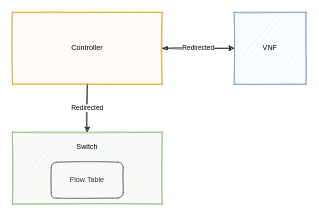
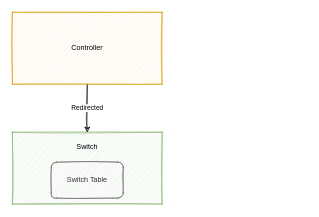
edge "Controller" -- "VNF": removed, label "Redirected"
node "VNF": removed
node "Flow Table": label "Flow Table" -> "Switch Table"
